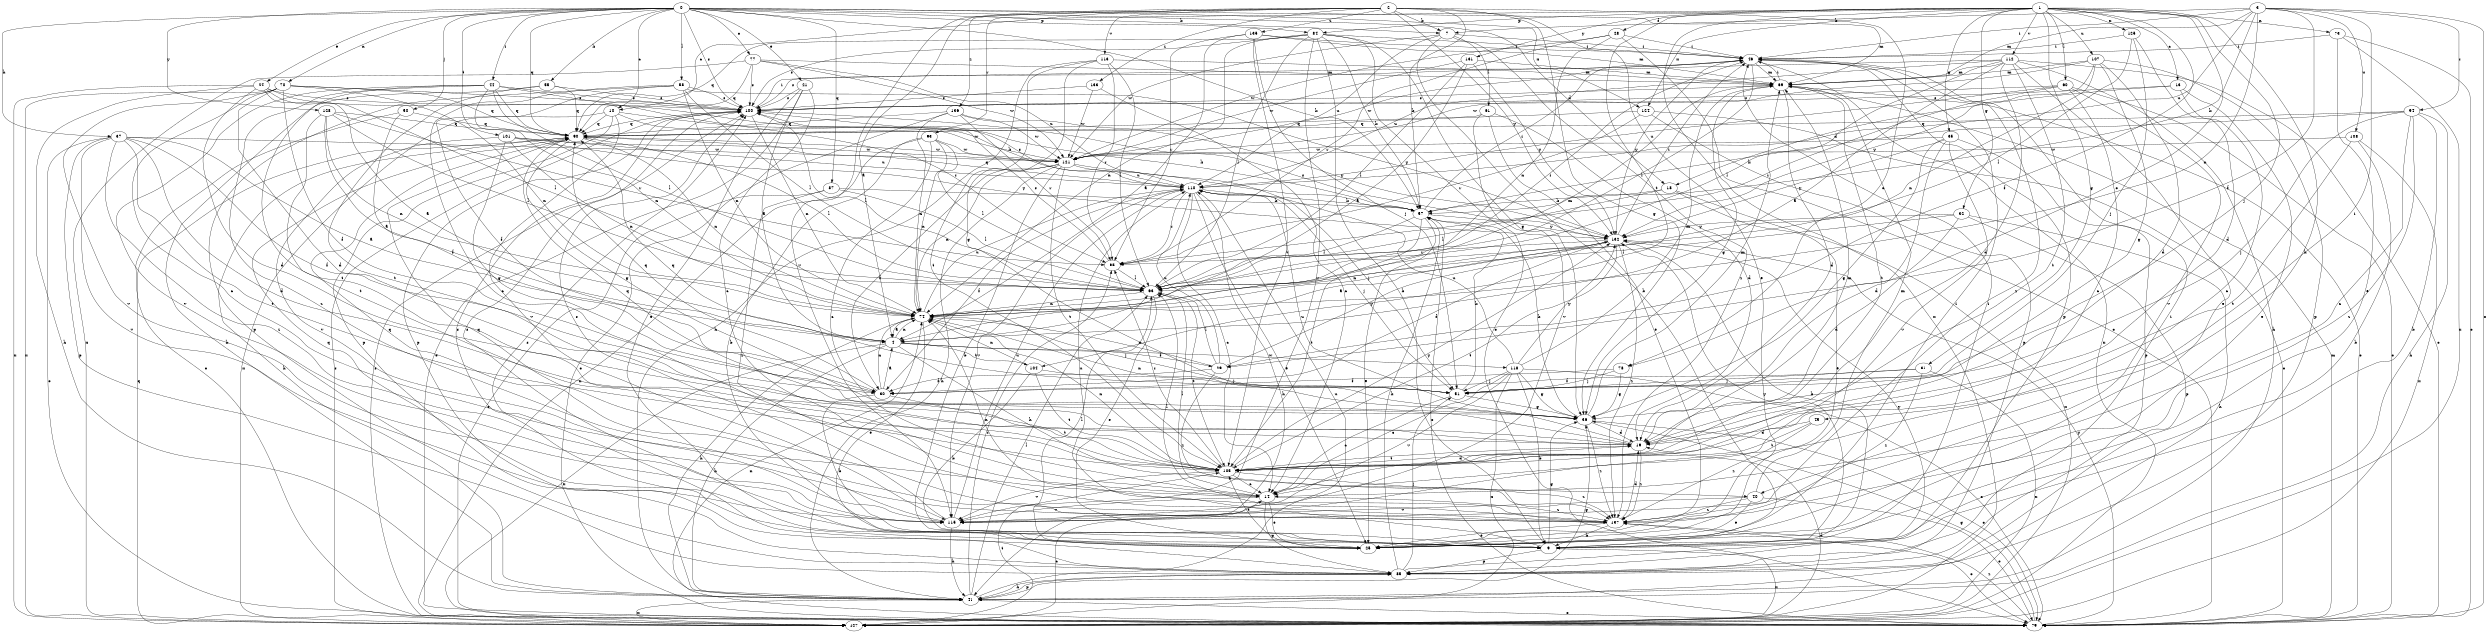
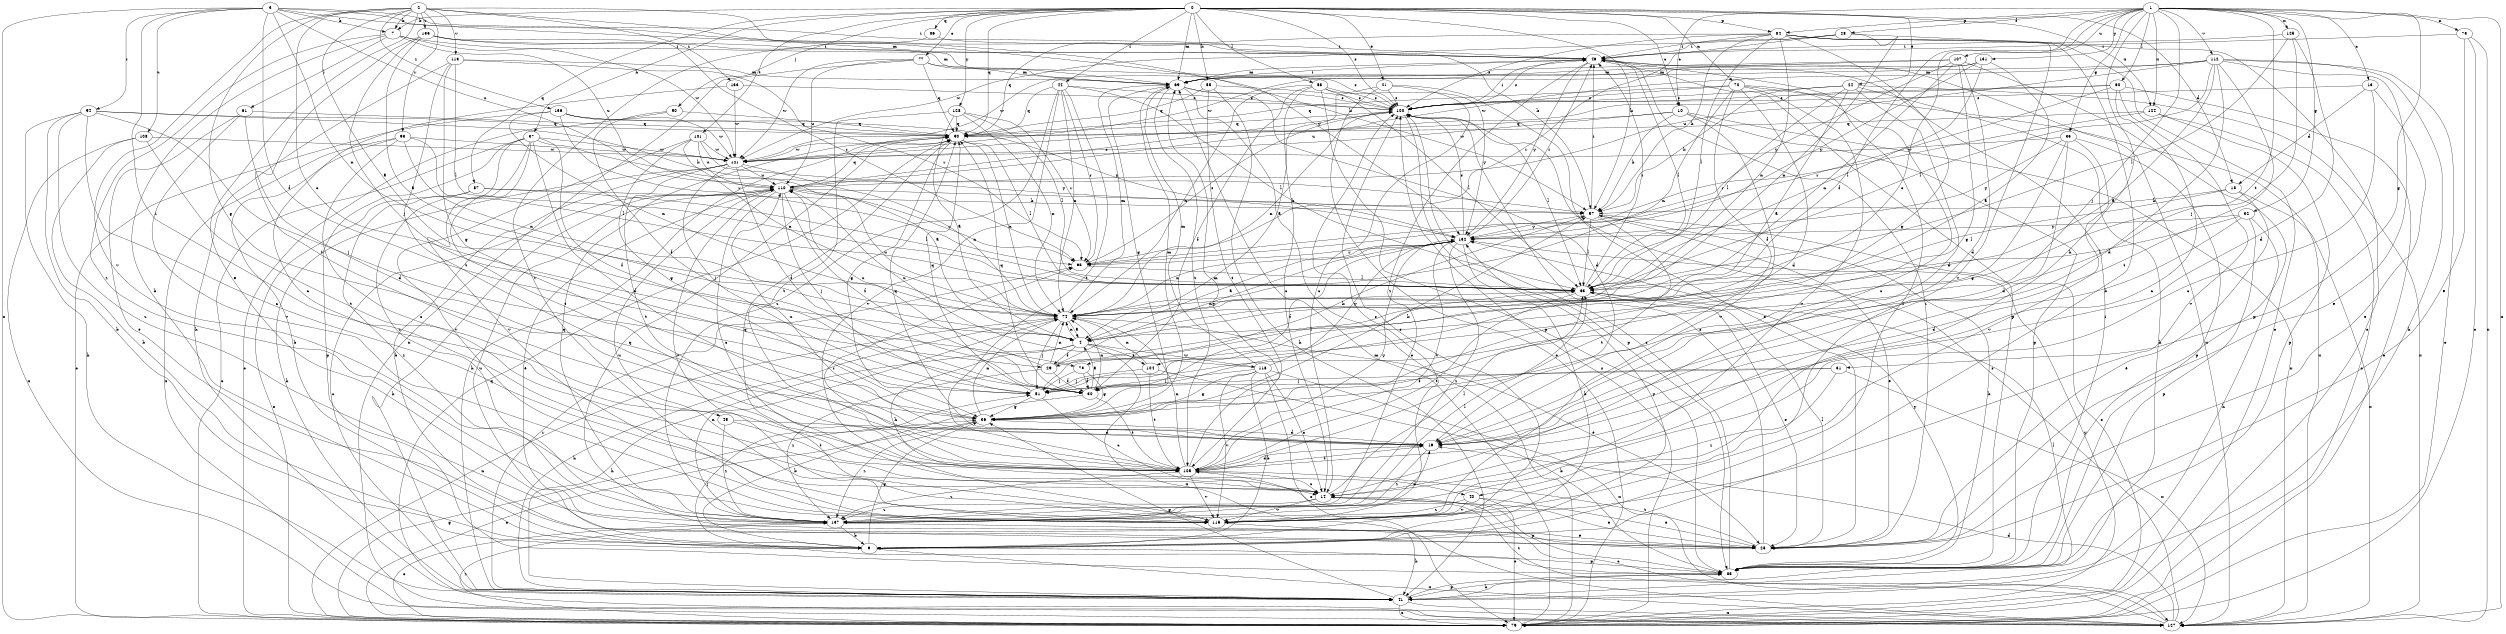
node "86": added
edge "40" -> "69": removed, label "m"
edge "104" -> "9": now "104" -> "85"
